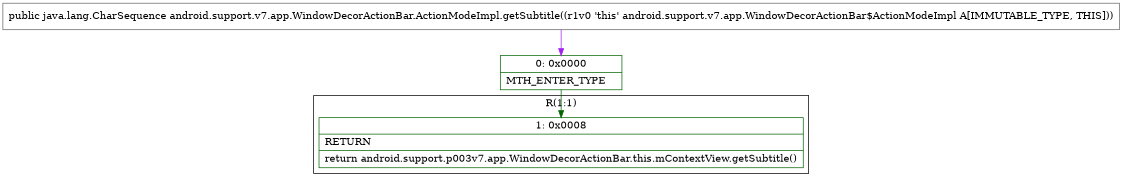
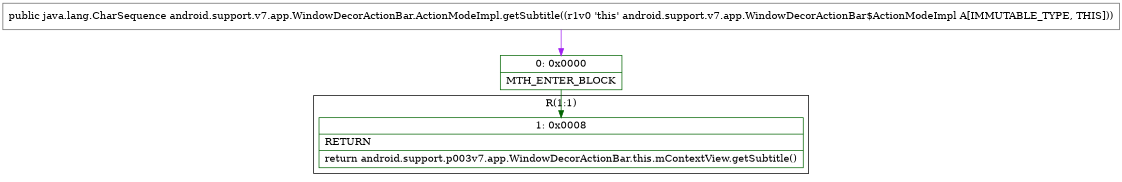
node "0: 0x0000": text "MTH_ENTER_TYPE" -> "MTH_ENTER_BLOCK"
